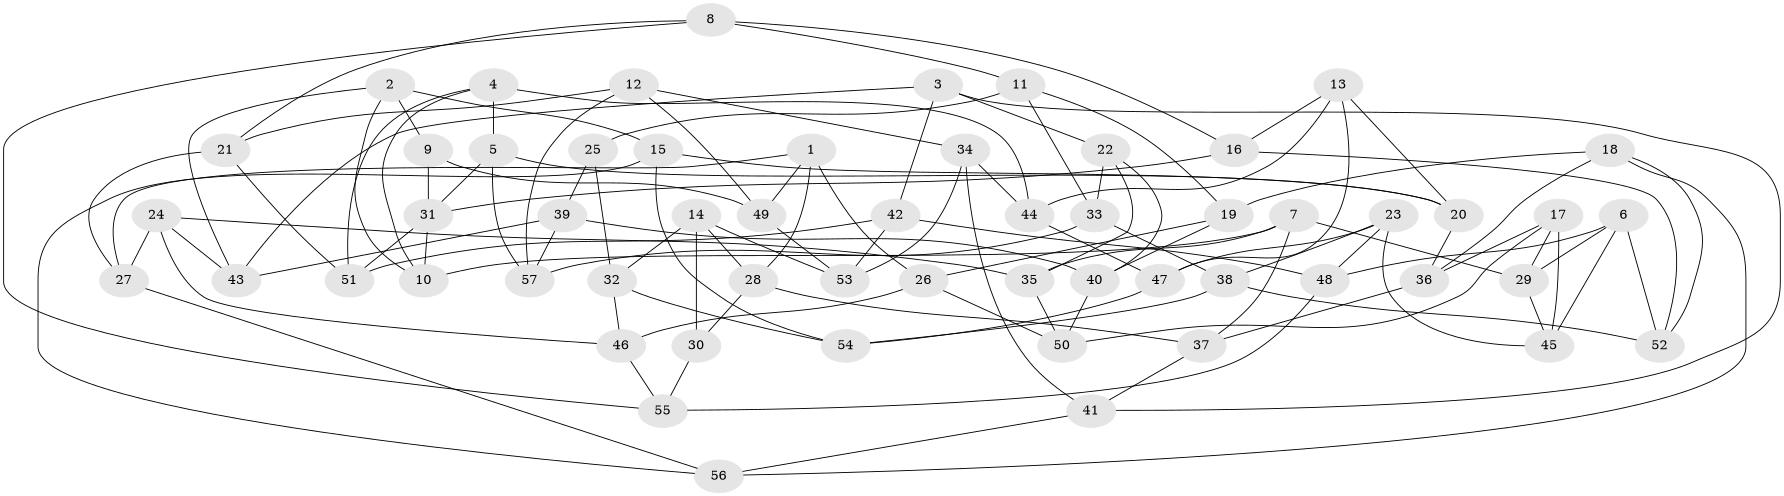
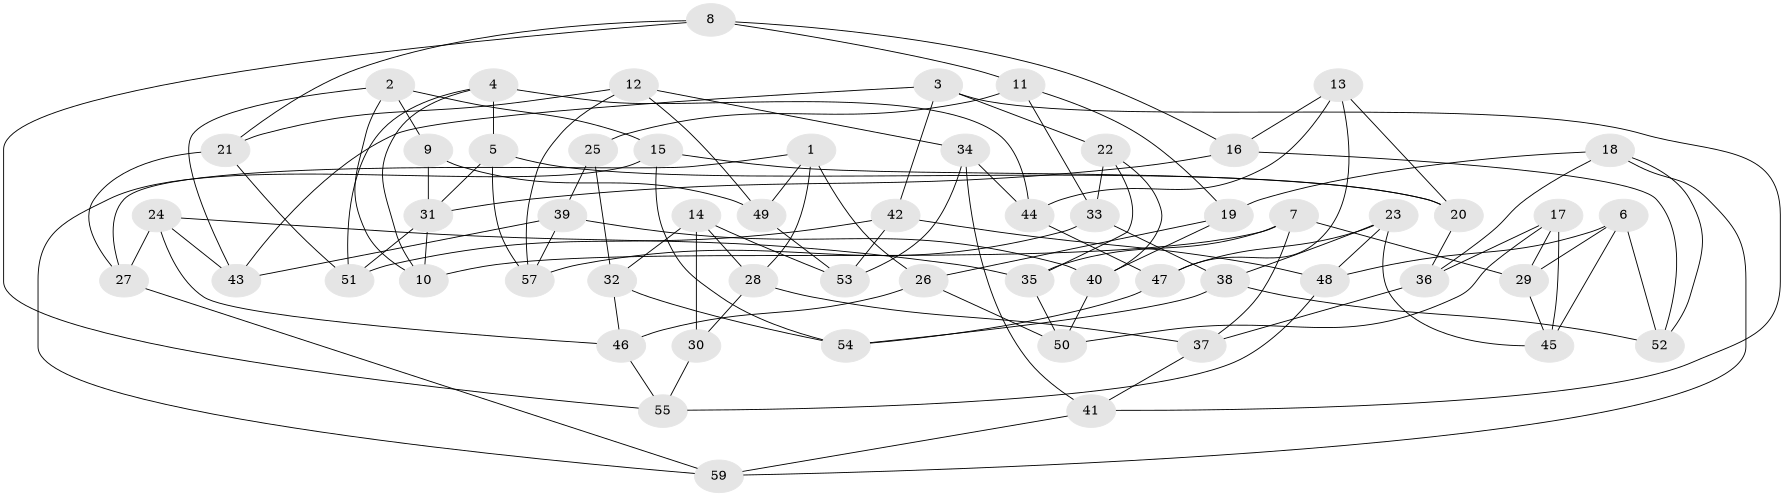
node "56": label "56" -> "59"
